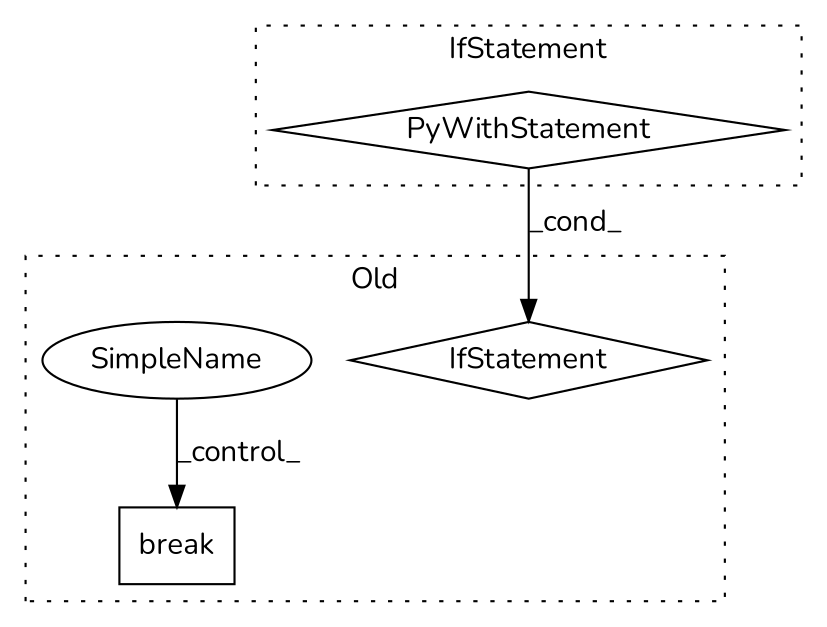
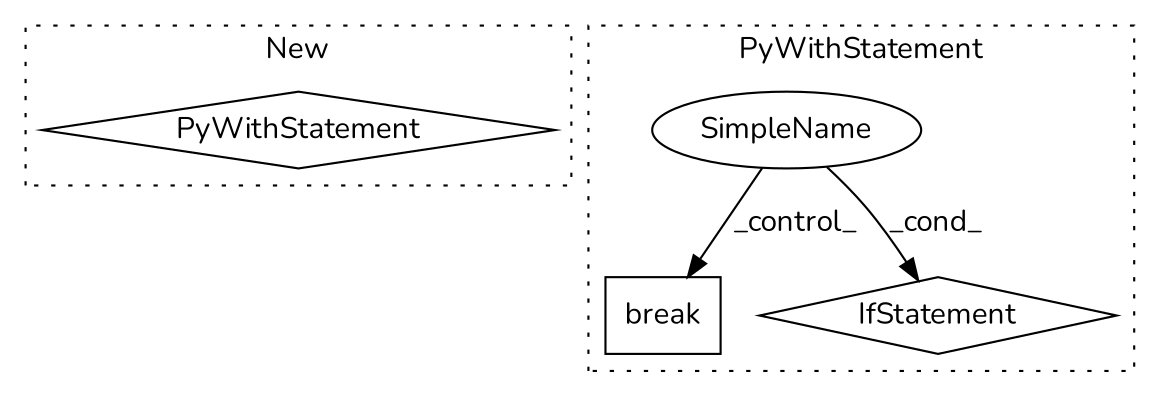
cluster "IfStatement": label "IfStatement" -> "New"
edge "PyWithStatement" -> "IfStatement": now "SimpleName" -> "IfStatement"
cluster "Old": label "Old" -> "PyWithStatement"
